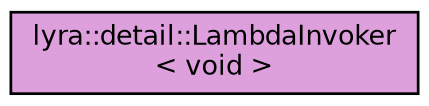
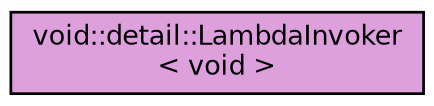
node "lyra::detail::LambdaInvoker < void >": label "lyra::detail::LambdaInvoker < void >" -> "void::detail::LambdaInvoker < void >"
